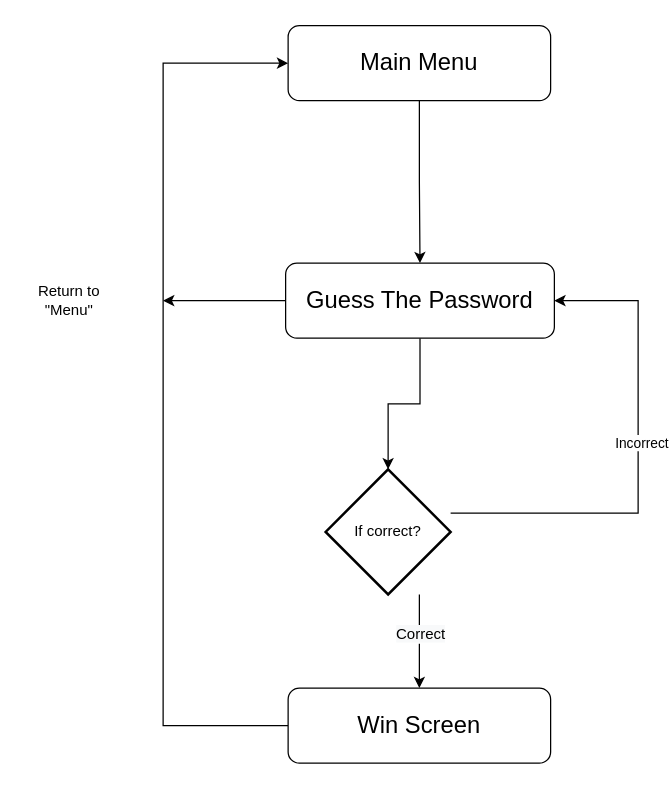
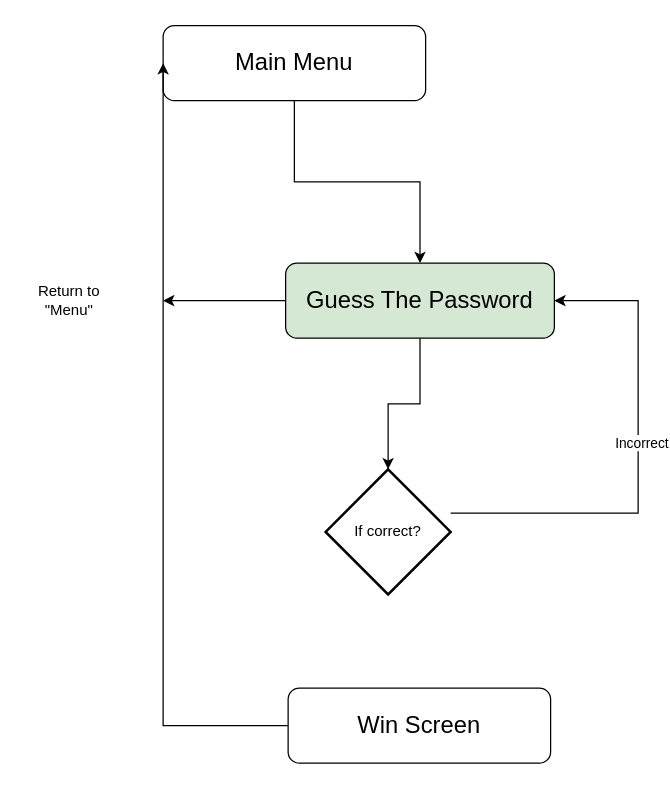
node "Main Menu": moved (419, 63) -> (294, 63)
node "Guess The Password": fillcolor #ffffff -> #d5e8d4
edge "If correct?" -> "Win Screen": removed, label "Correct"
